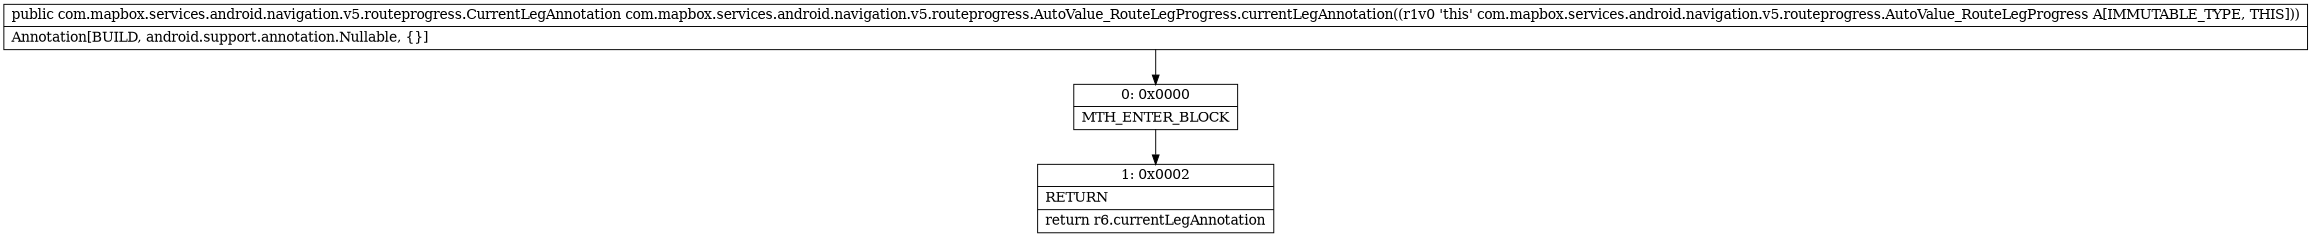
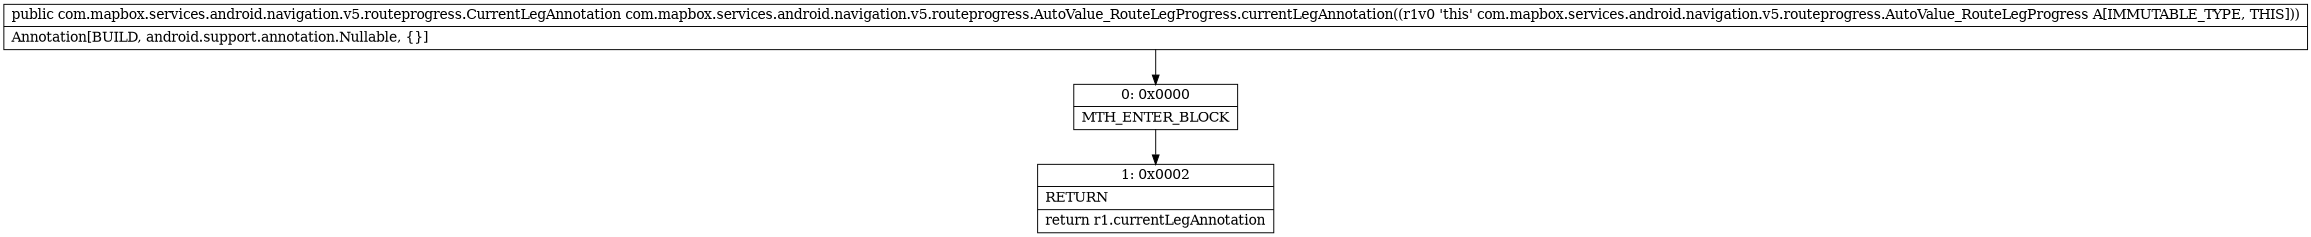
node "1: 0x0002": text "return r6.currentLegAnnotation" -> "return r1.currentLegAnnotation"
